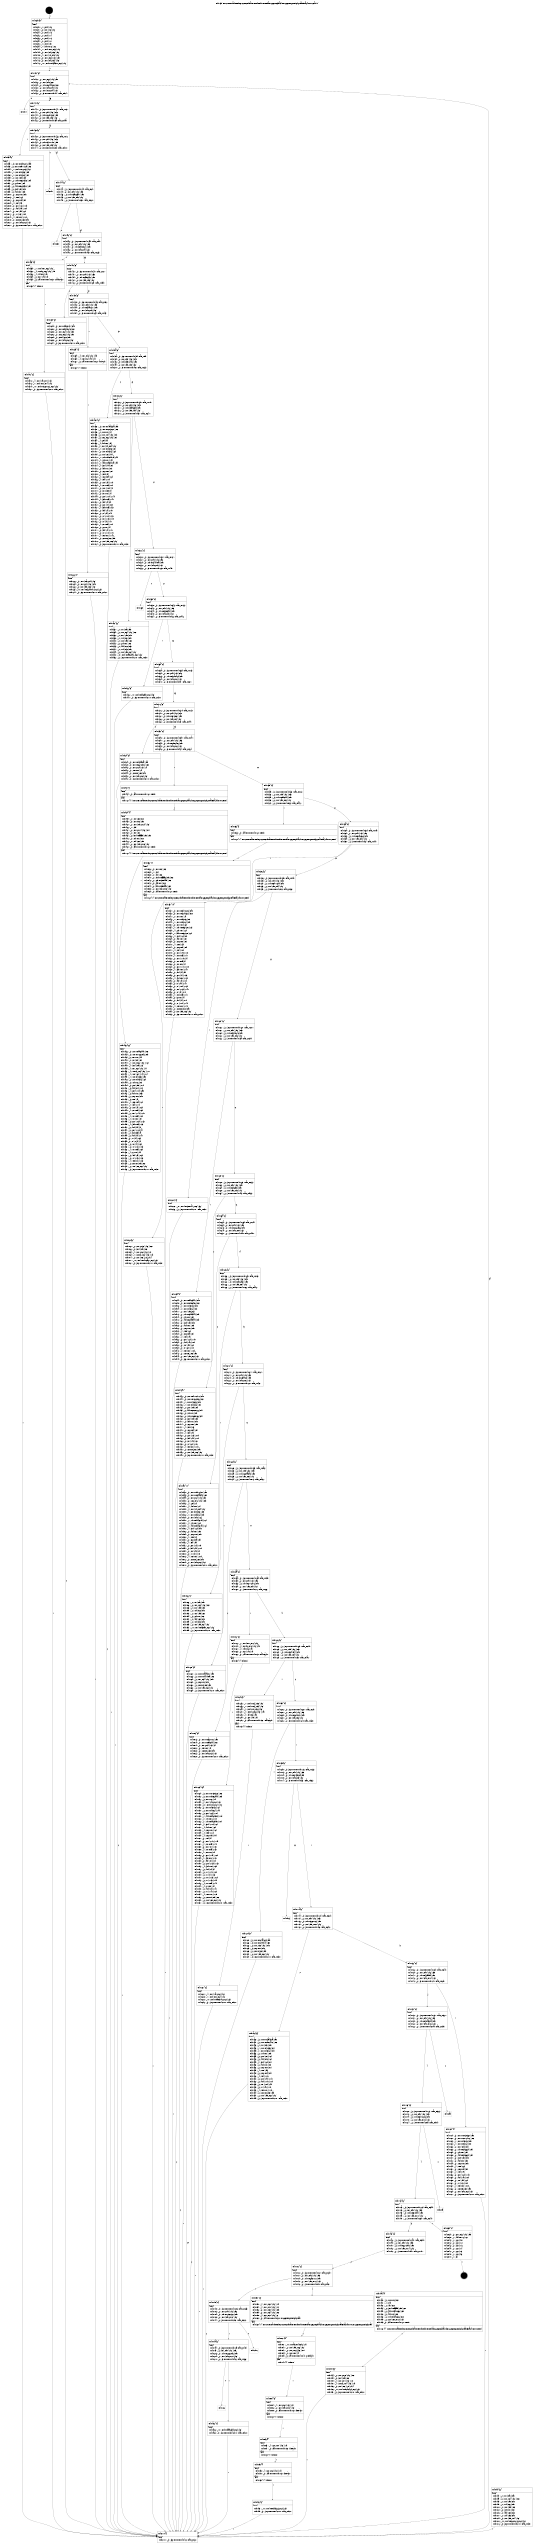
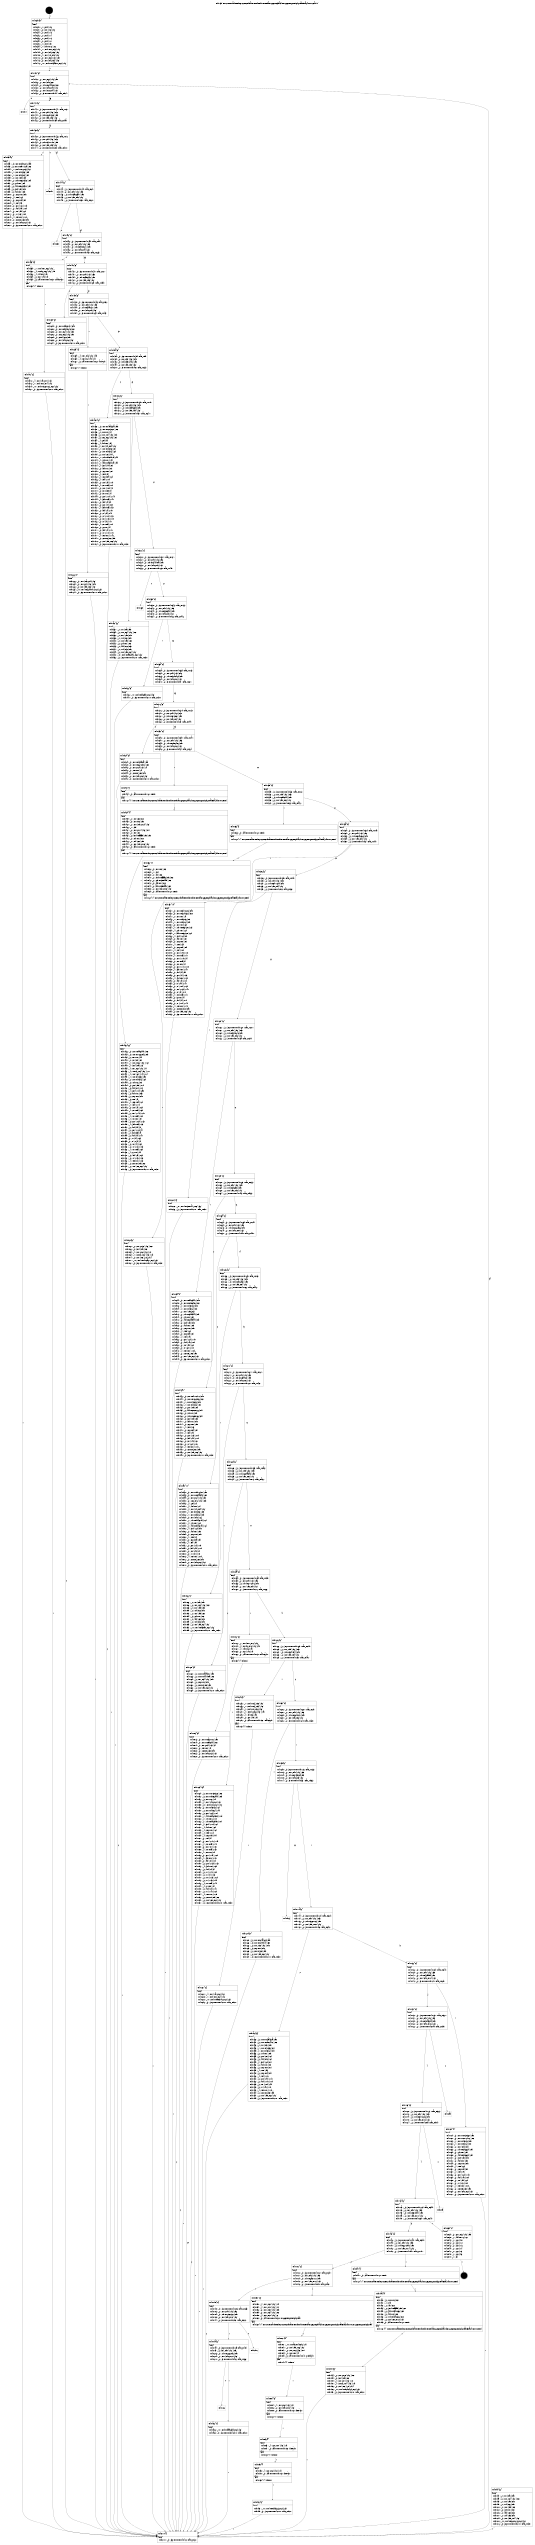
edge "0x401442 [28]" -> "0x401fca [98]": now "0x40145e [28]" -> "0x401fca [98]"
node "0x401ba7 [5]": added
